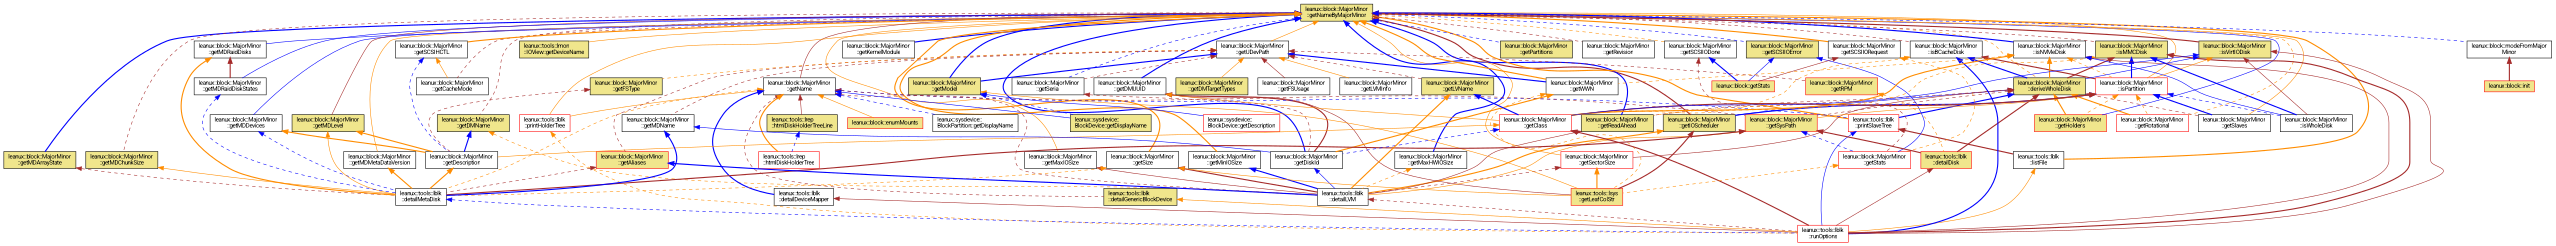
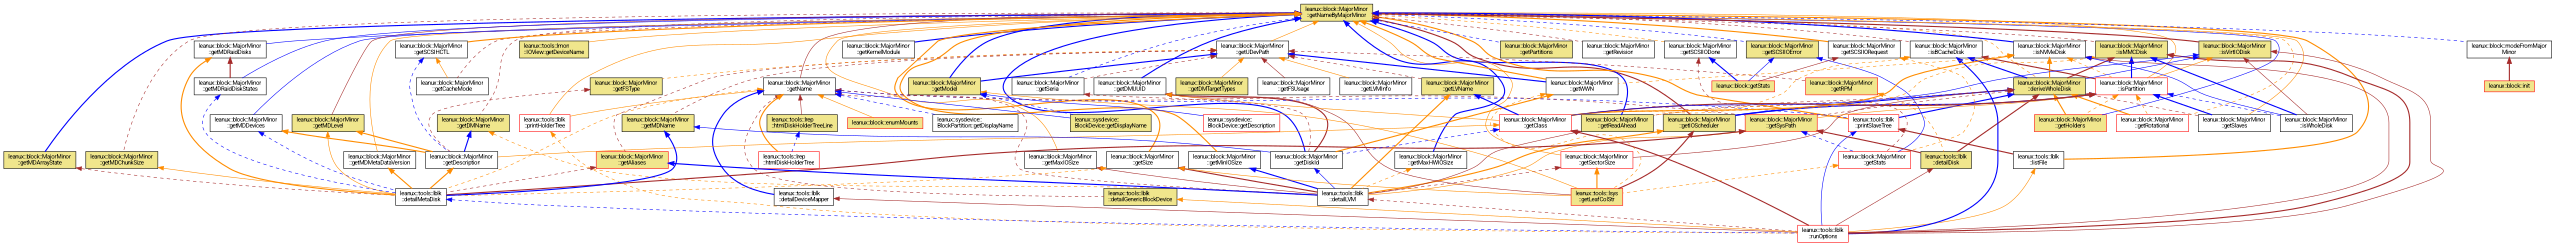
edge "leanux::block::MajorMinor ::getIOScheduler" -> "leanux::block::MajorMinor ::deriveWholeDisk": style solid -> bold
node "leanux::block::MajorMinor ::getMDName": fillcolor white -> khaki
node "leanux::tools::lblk ::detailDisk": color red -> black
